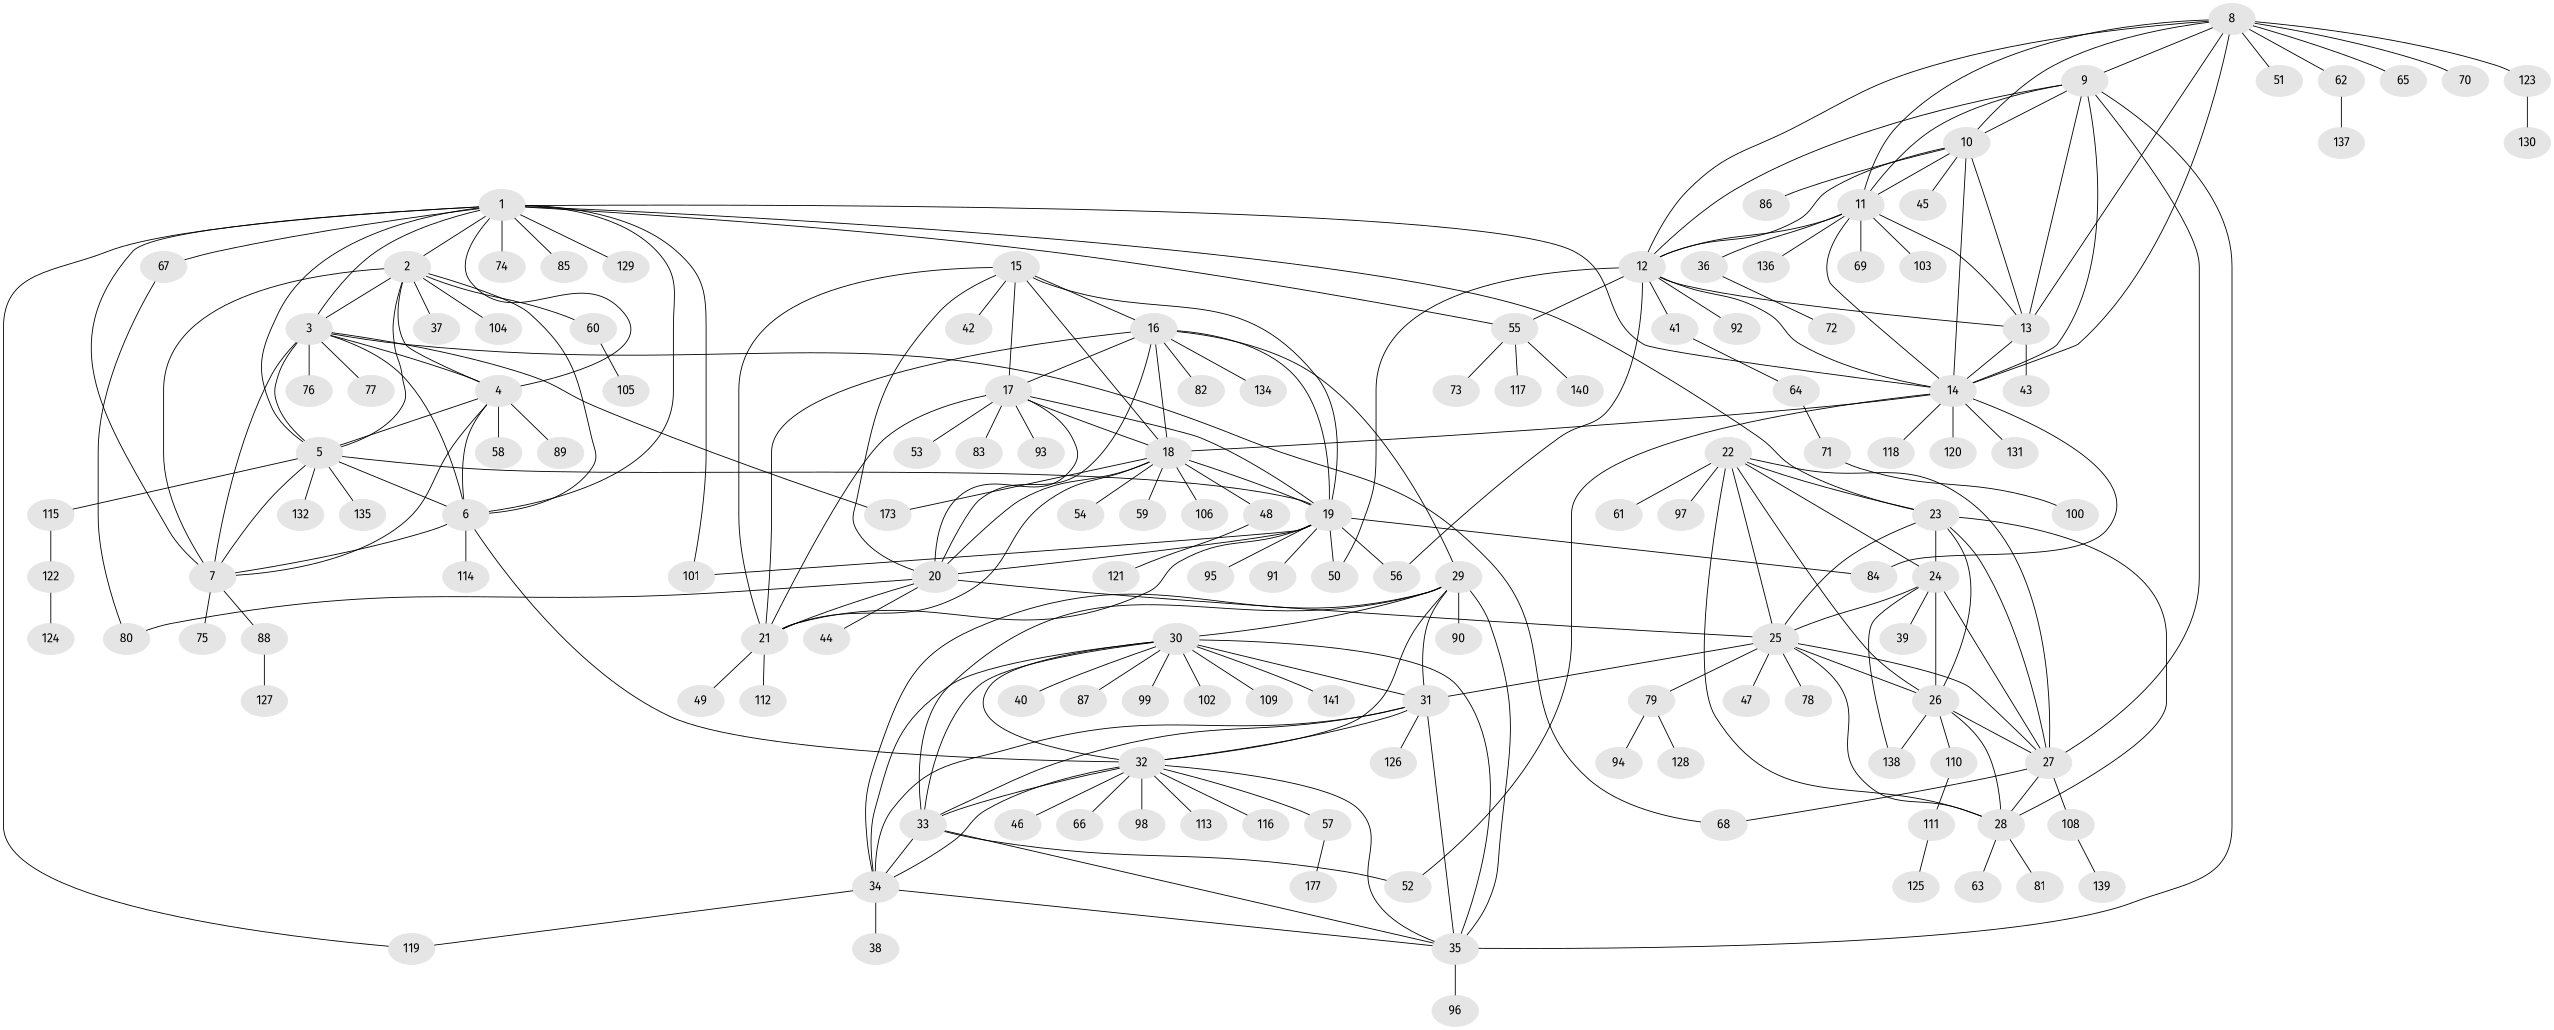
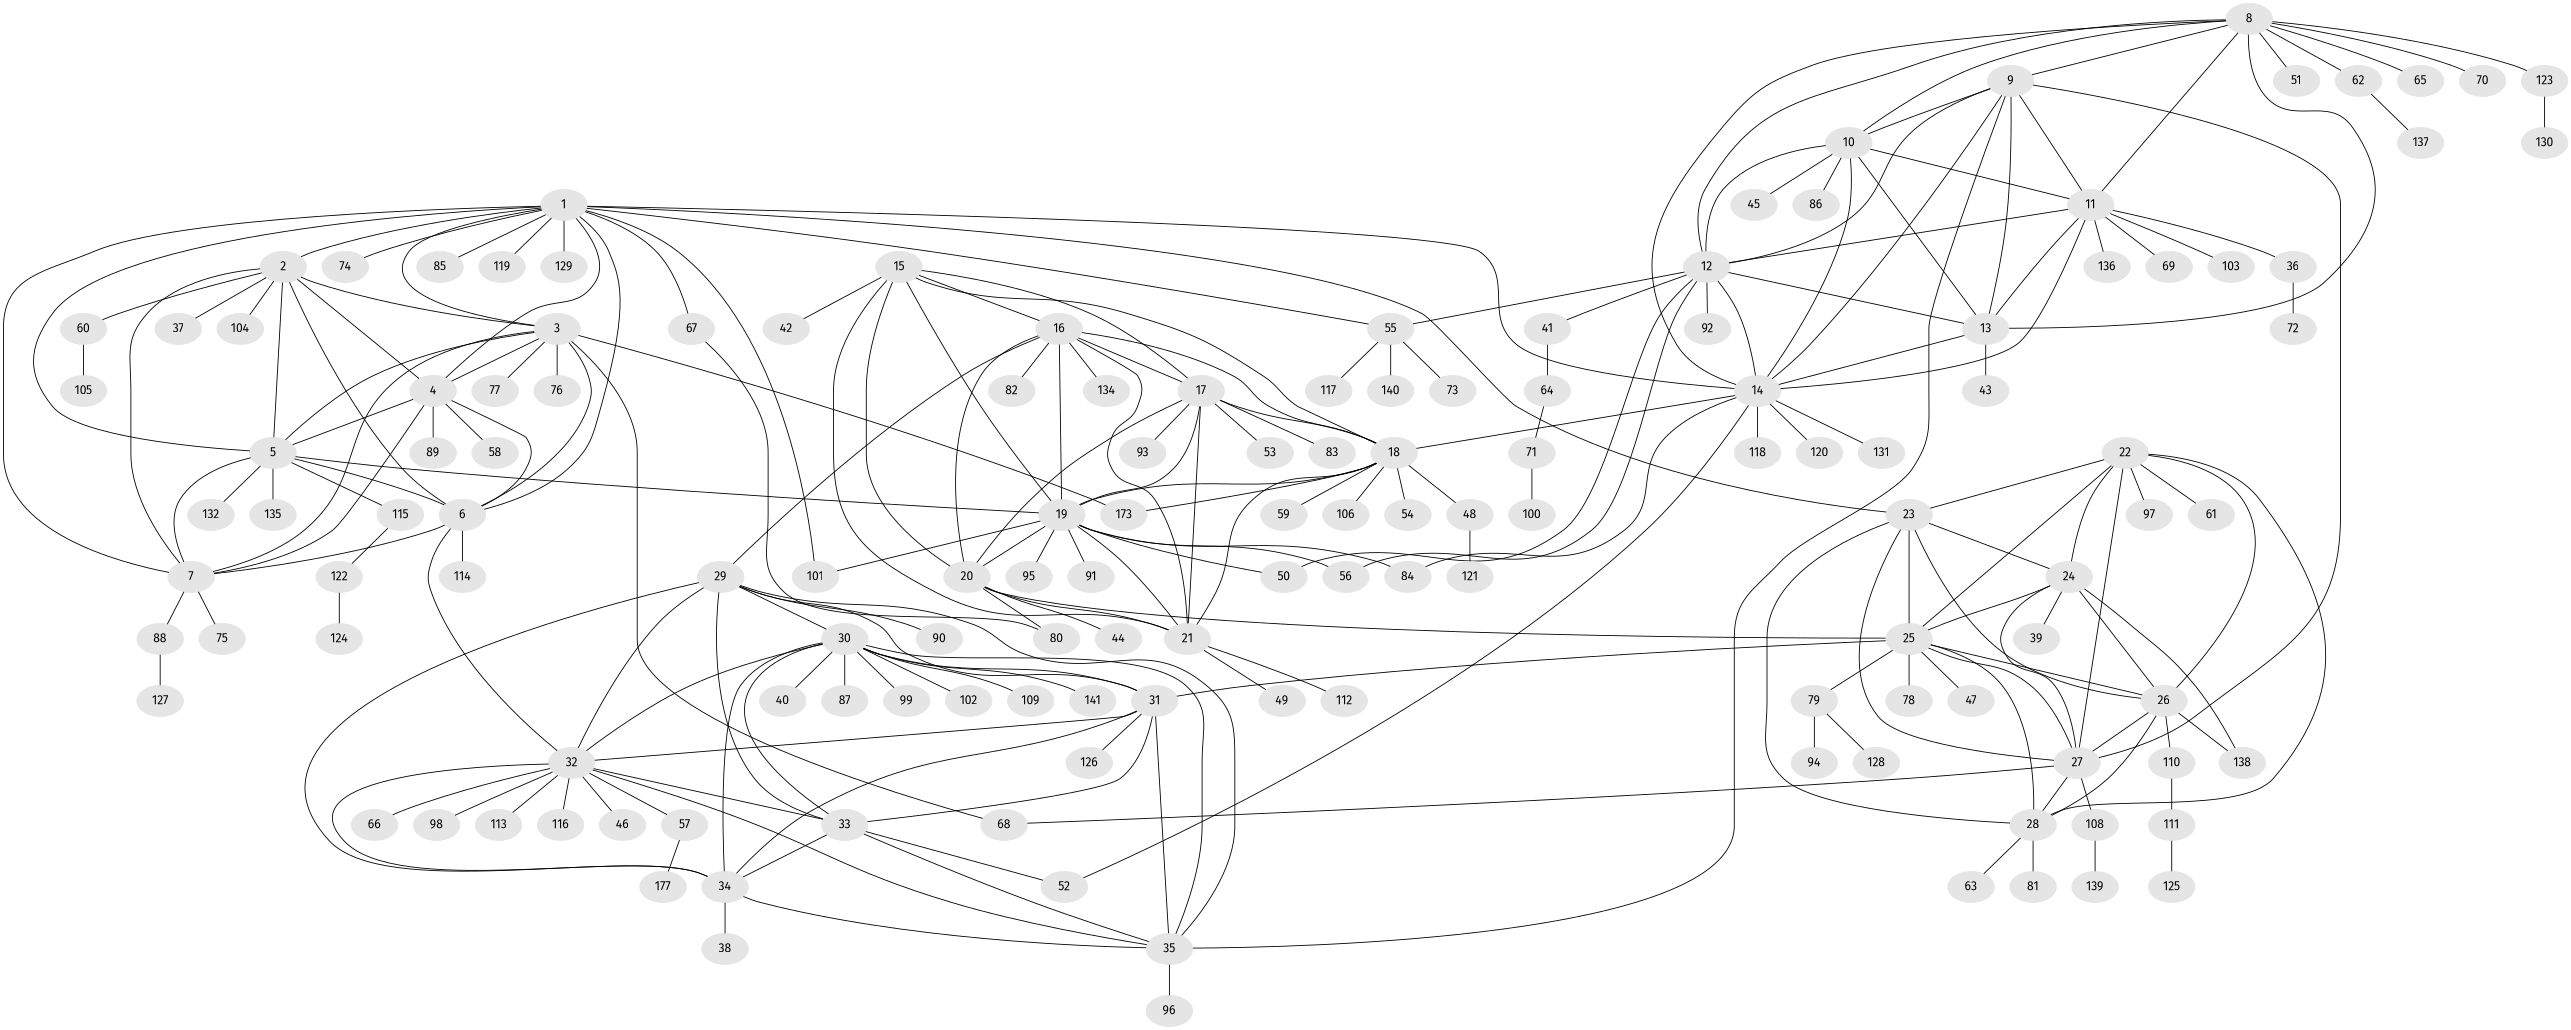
edge "18" -- "20": removed
edge "34" -- "119": removed
